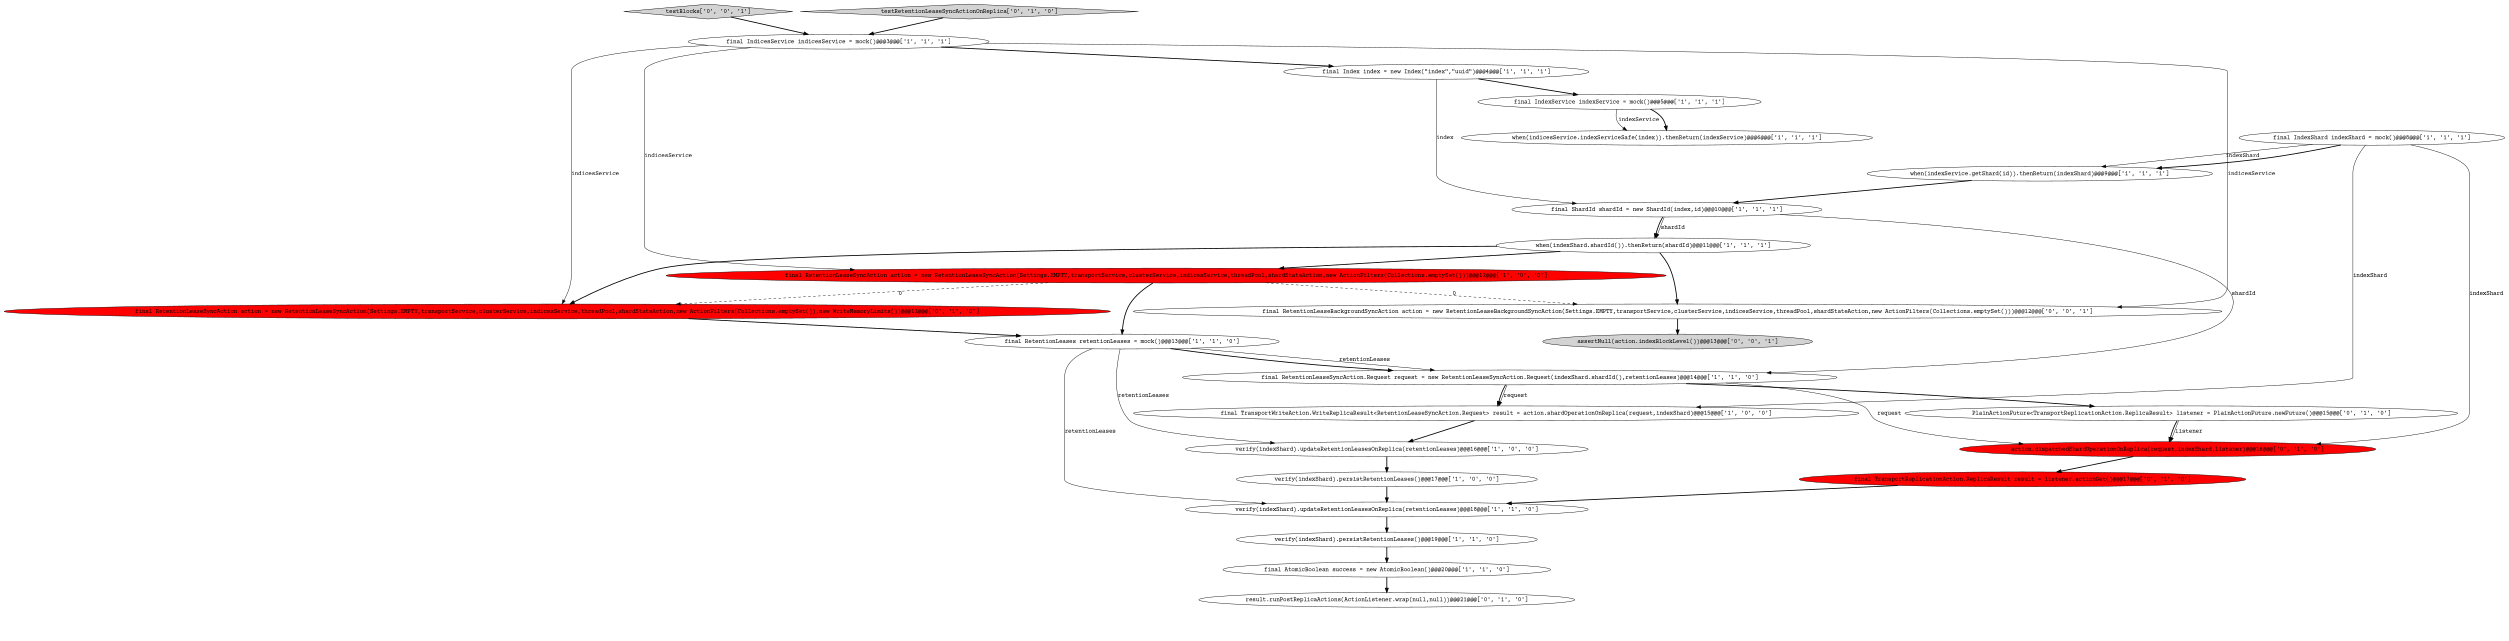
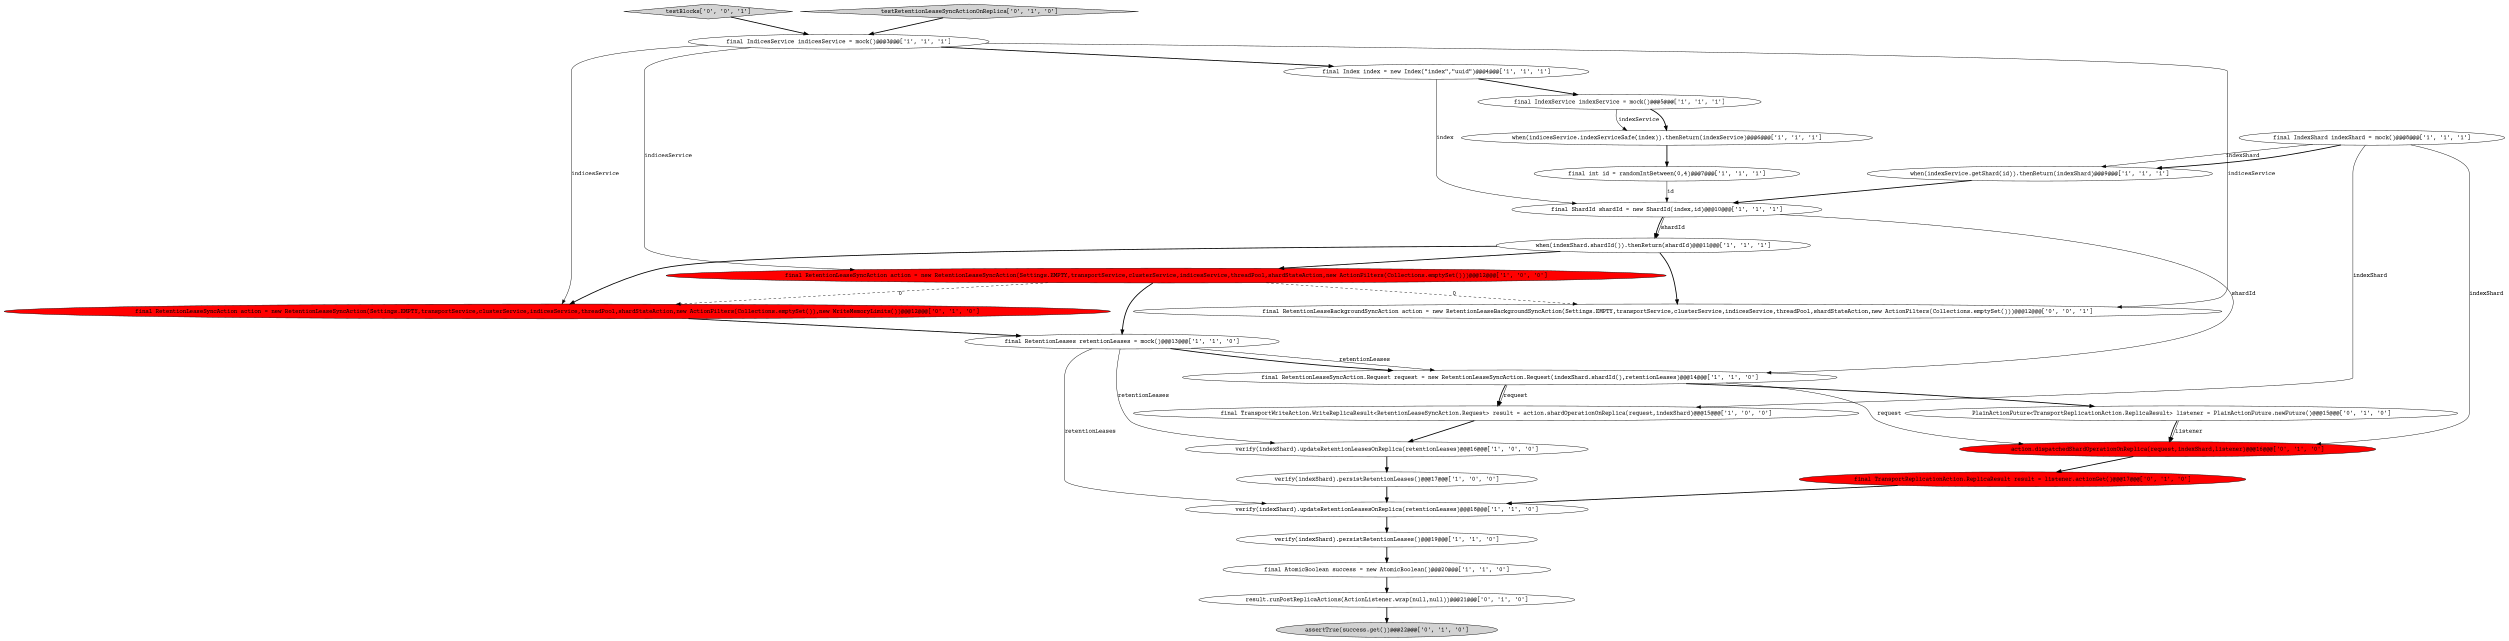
node "final int id = randomIntBetween(0,4)@@@7@@@['1', '1', '1']": added
node "assertNull(action.indexBlockLevel())@@@13@@@['0', '0', '1']": removed
node "assertTrue(success.get())@@@22@@@['0', '1', '0']": added
